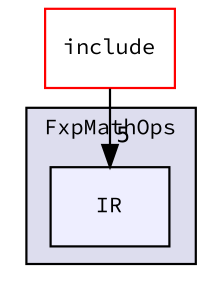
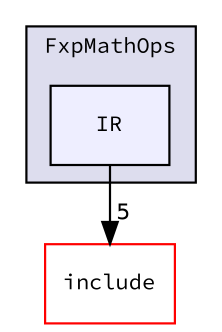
edge "include" -> "IR": reversed
